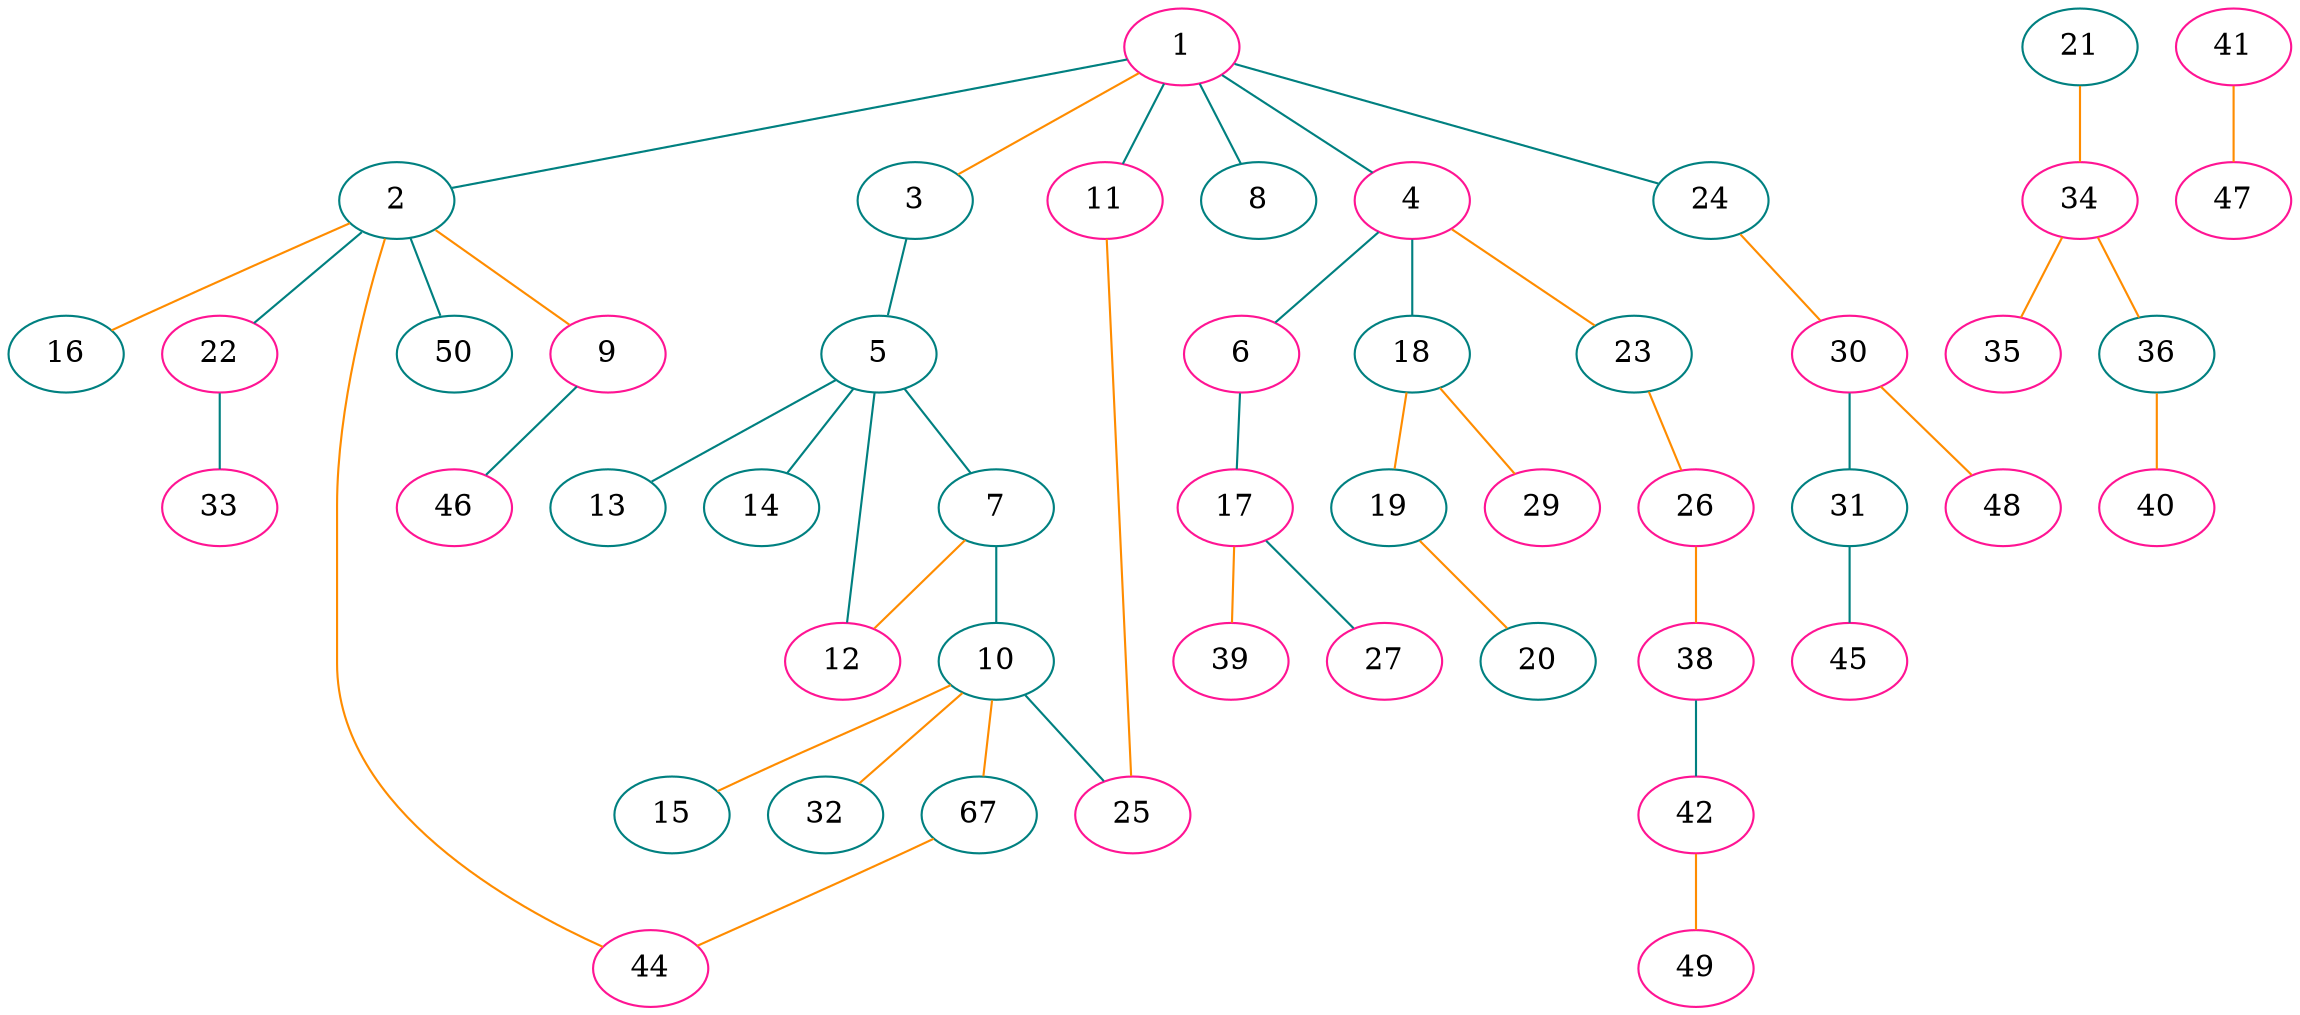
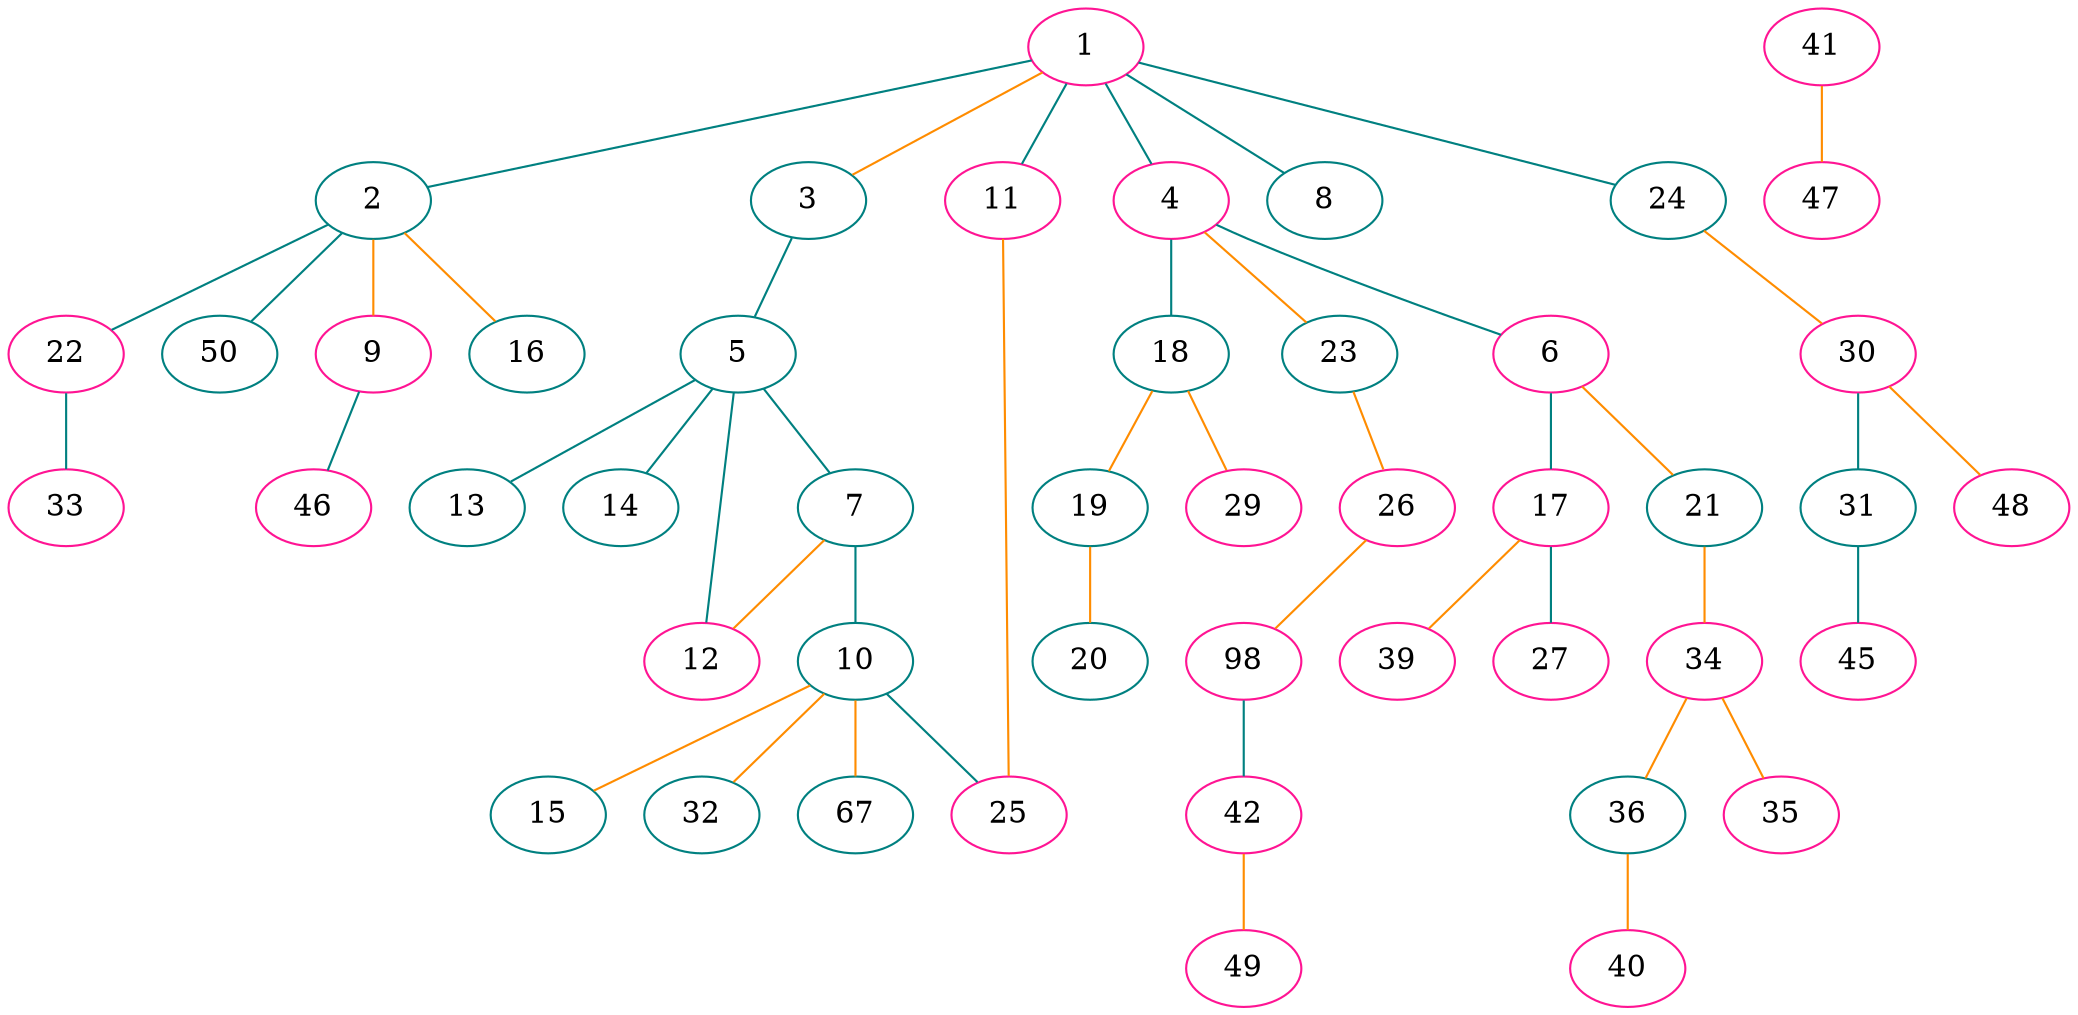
edge "6" -- "21": added
node "38": label "38" -> "98"
node "44": removed
